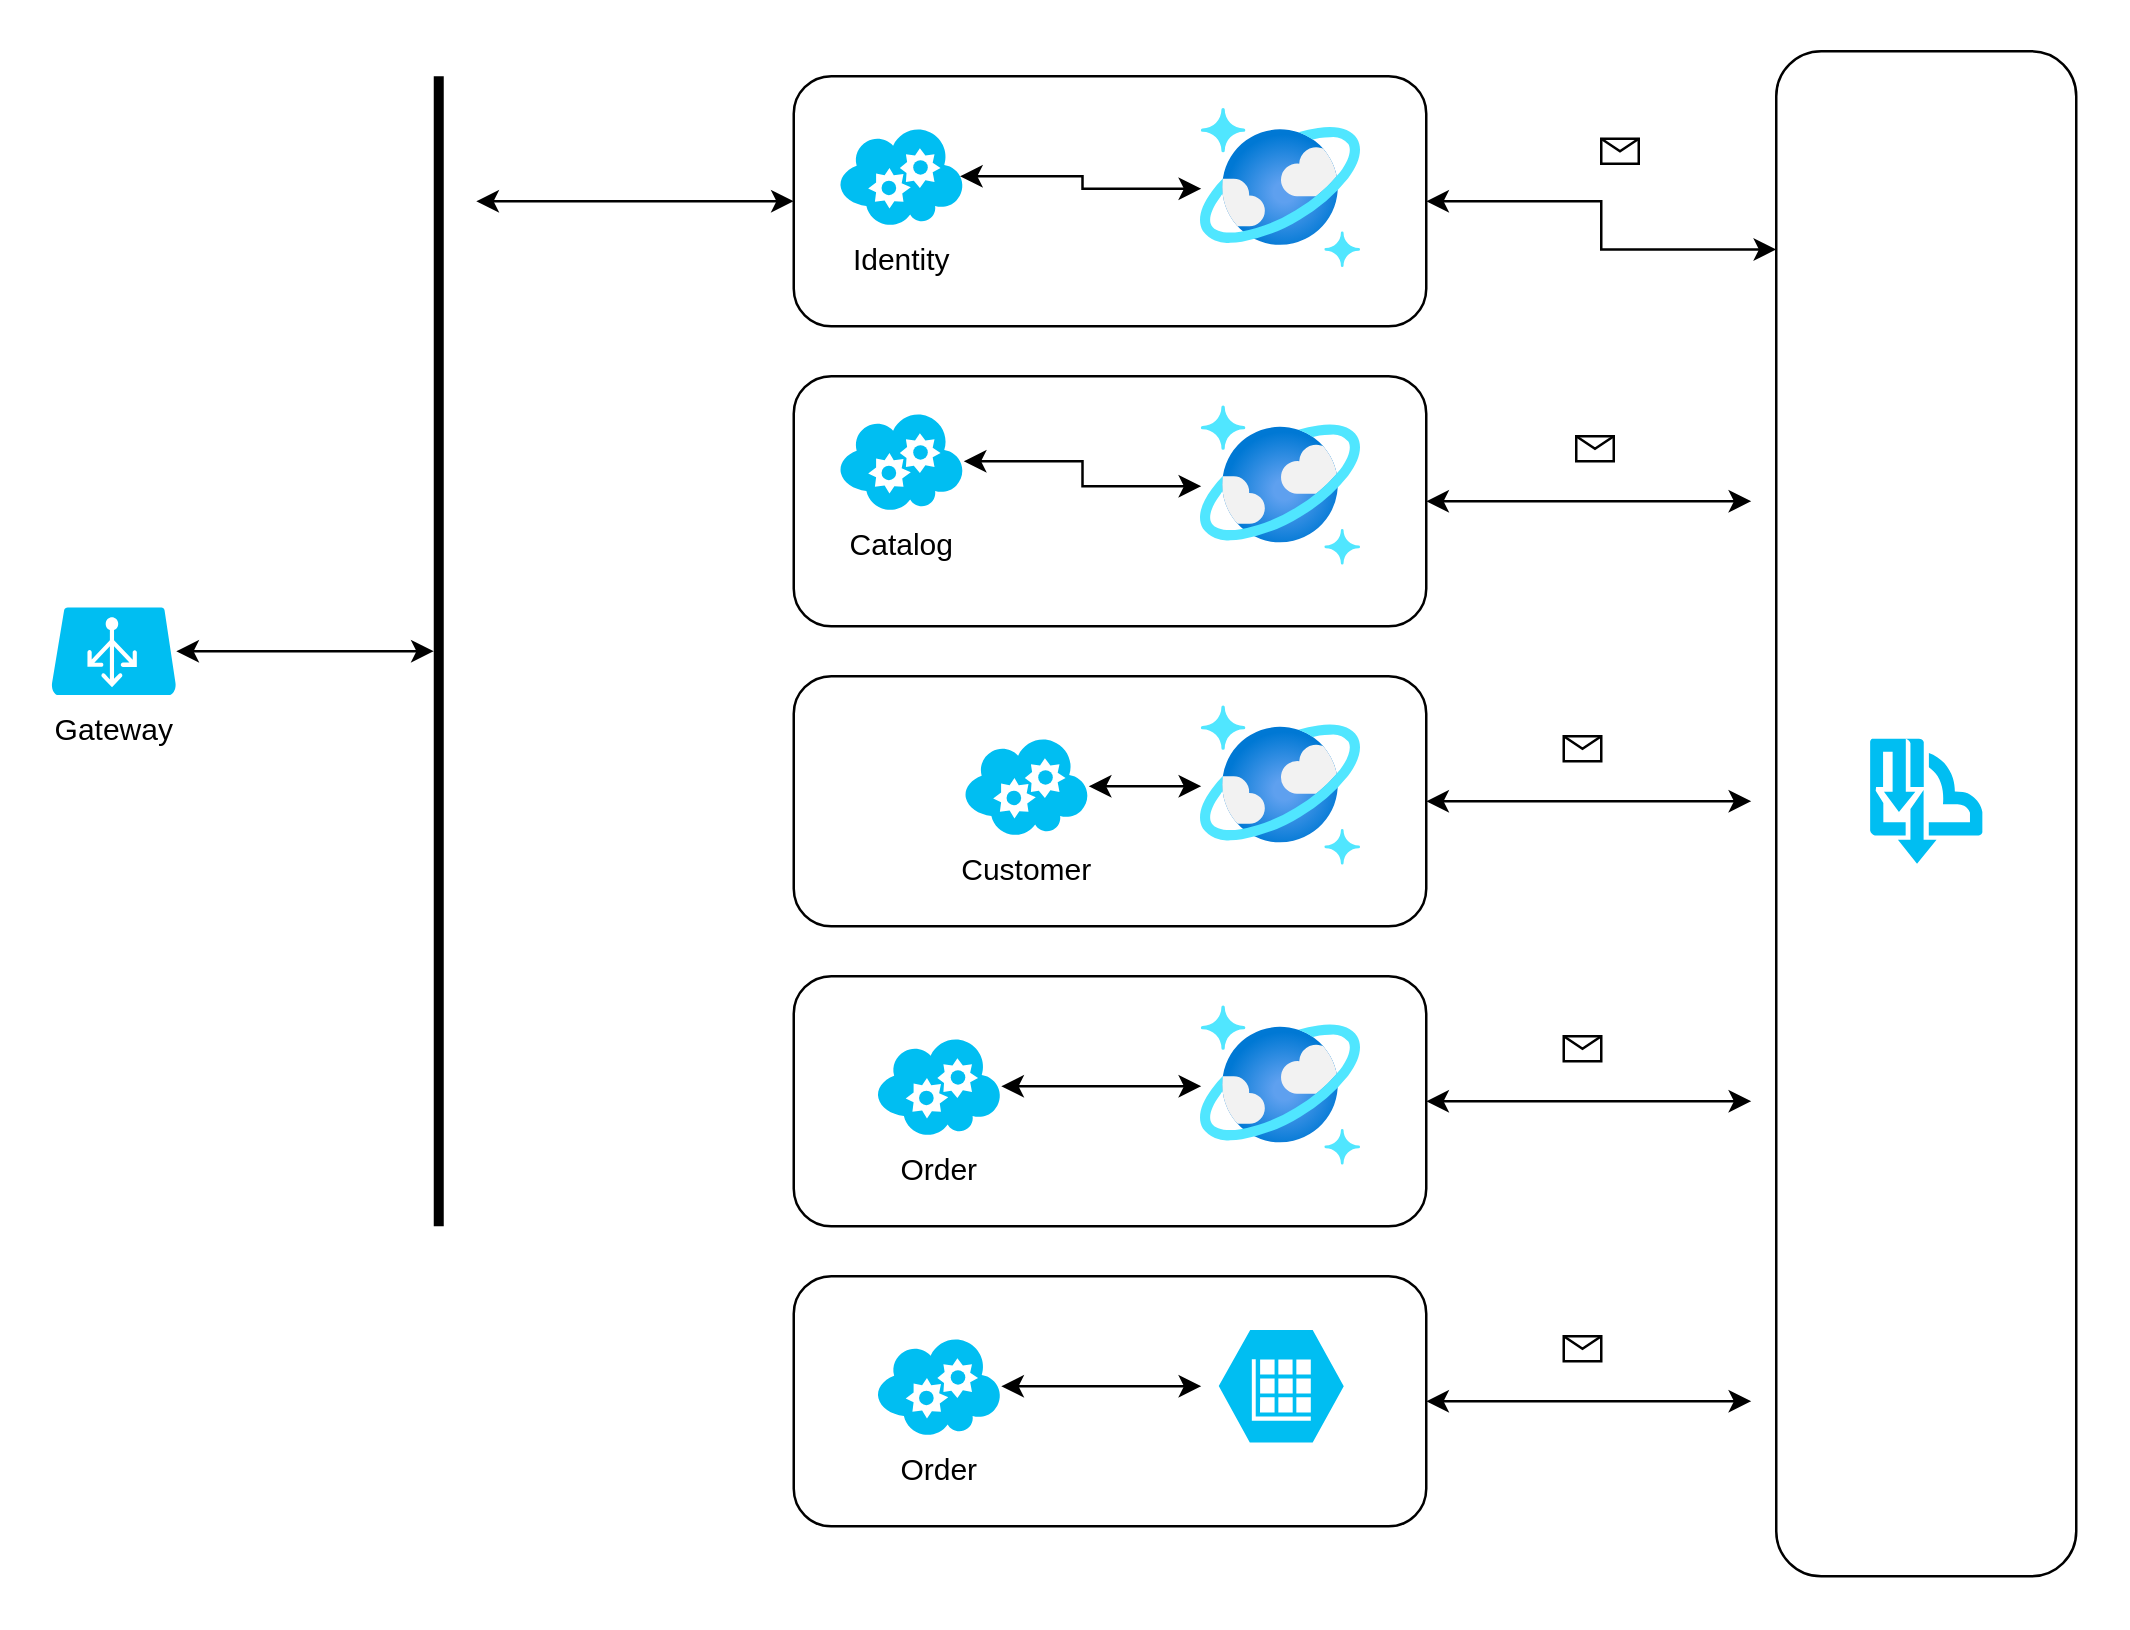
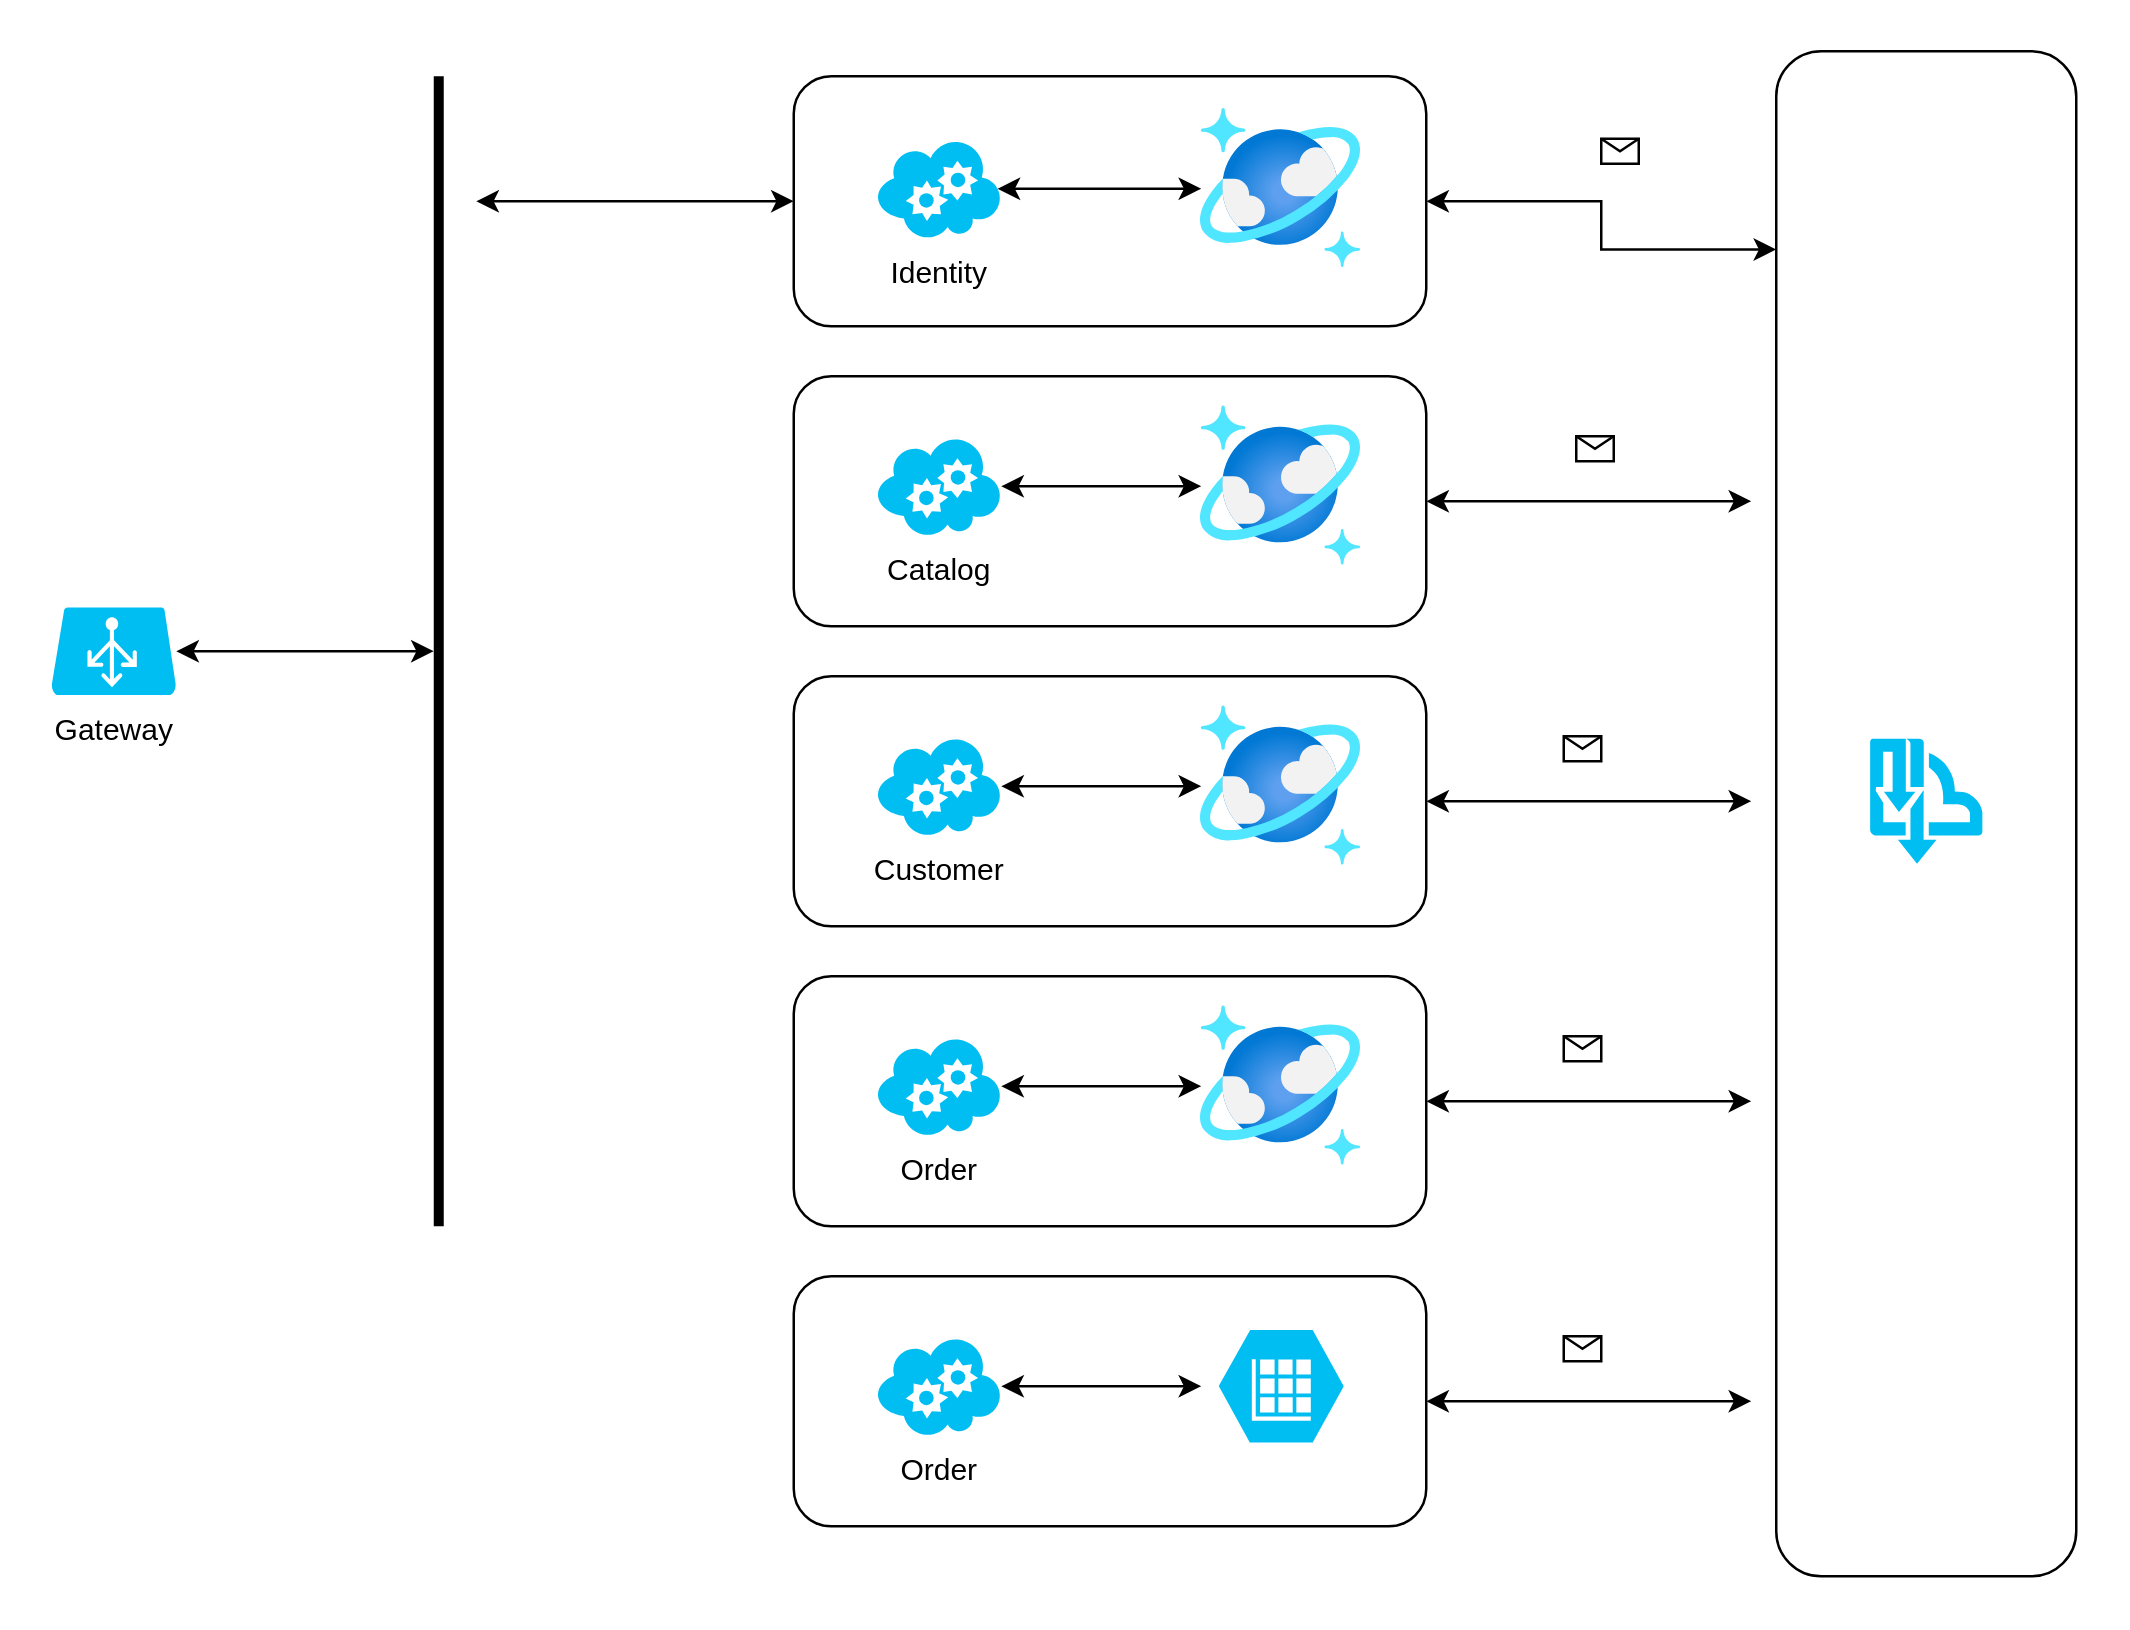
node "Identity": moved (901, 176) -> (939, 189)
node "Catalog": moved (901, 461) -> (939, 486)
node "Customer": moved (1026, 786) -> (939, 786)
